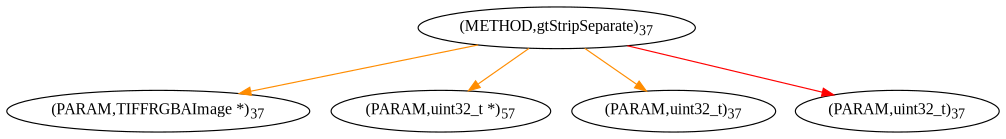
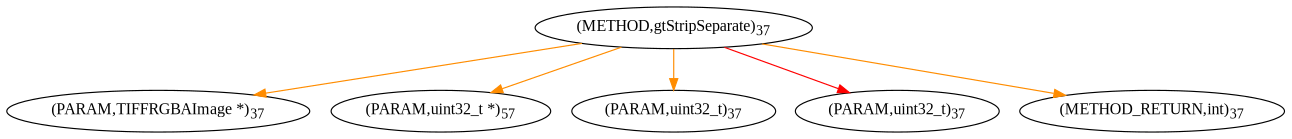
node "(METHOD_RETURN,int)": added
